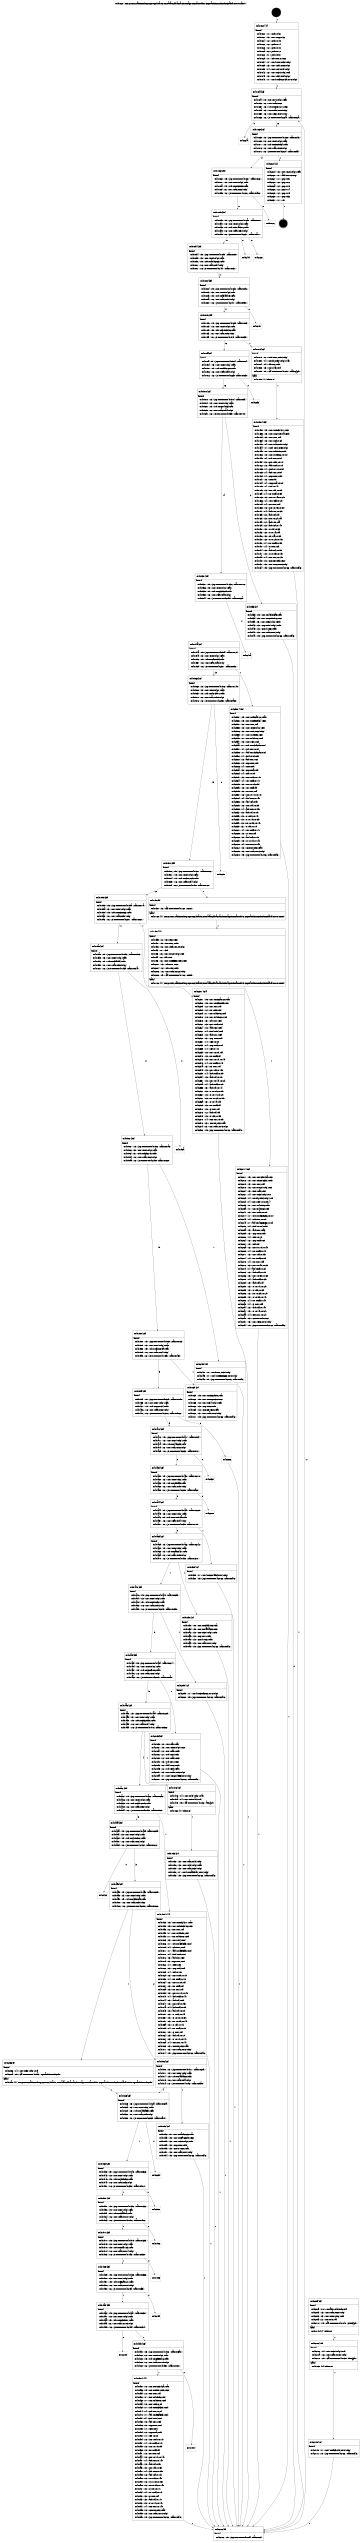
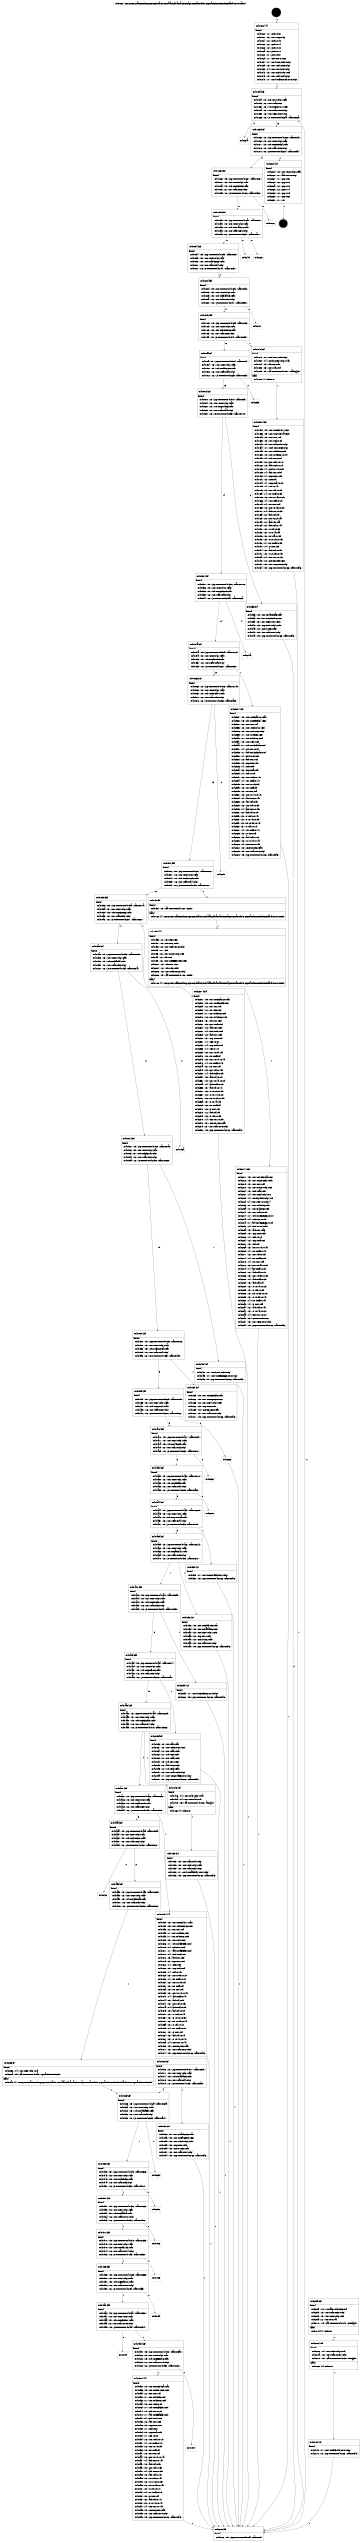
edge "0x401931 [25]" -> "0x40194a [25]": added, label "14"
edge "0x401af3 [25]" -> "0x401b0c [25]": removed, label "2"
